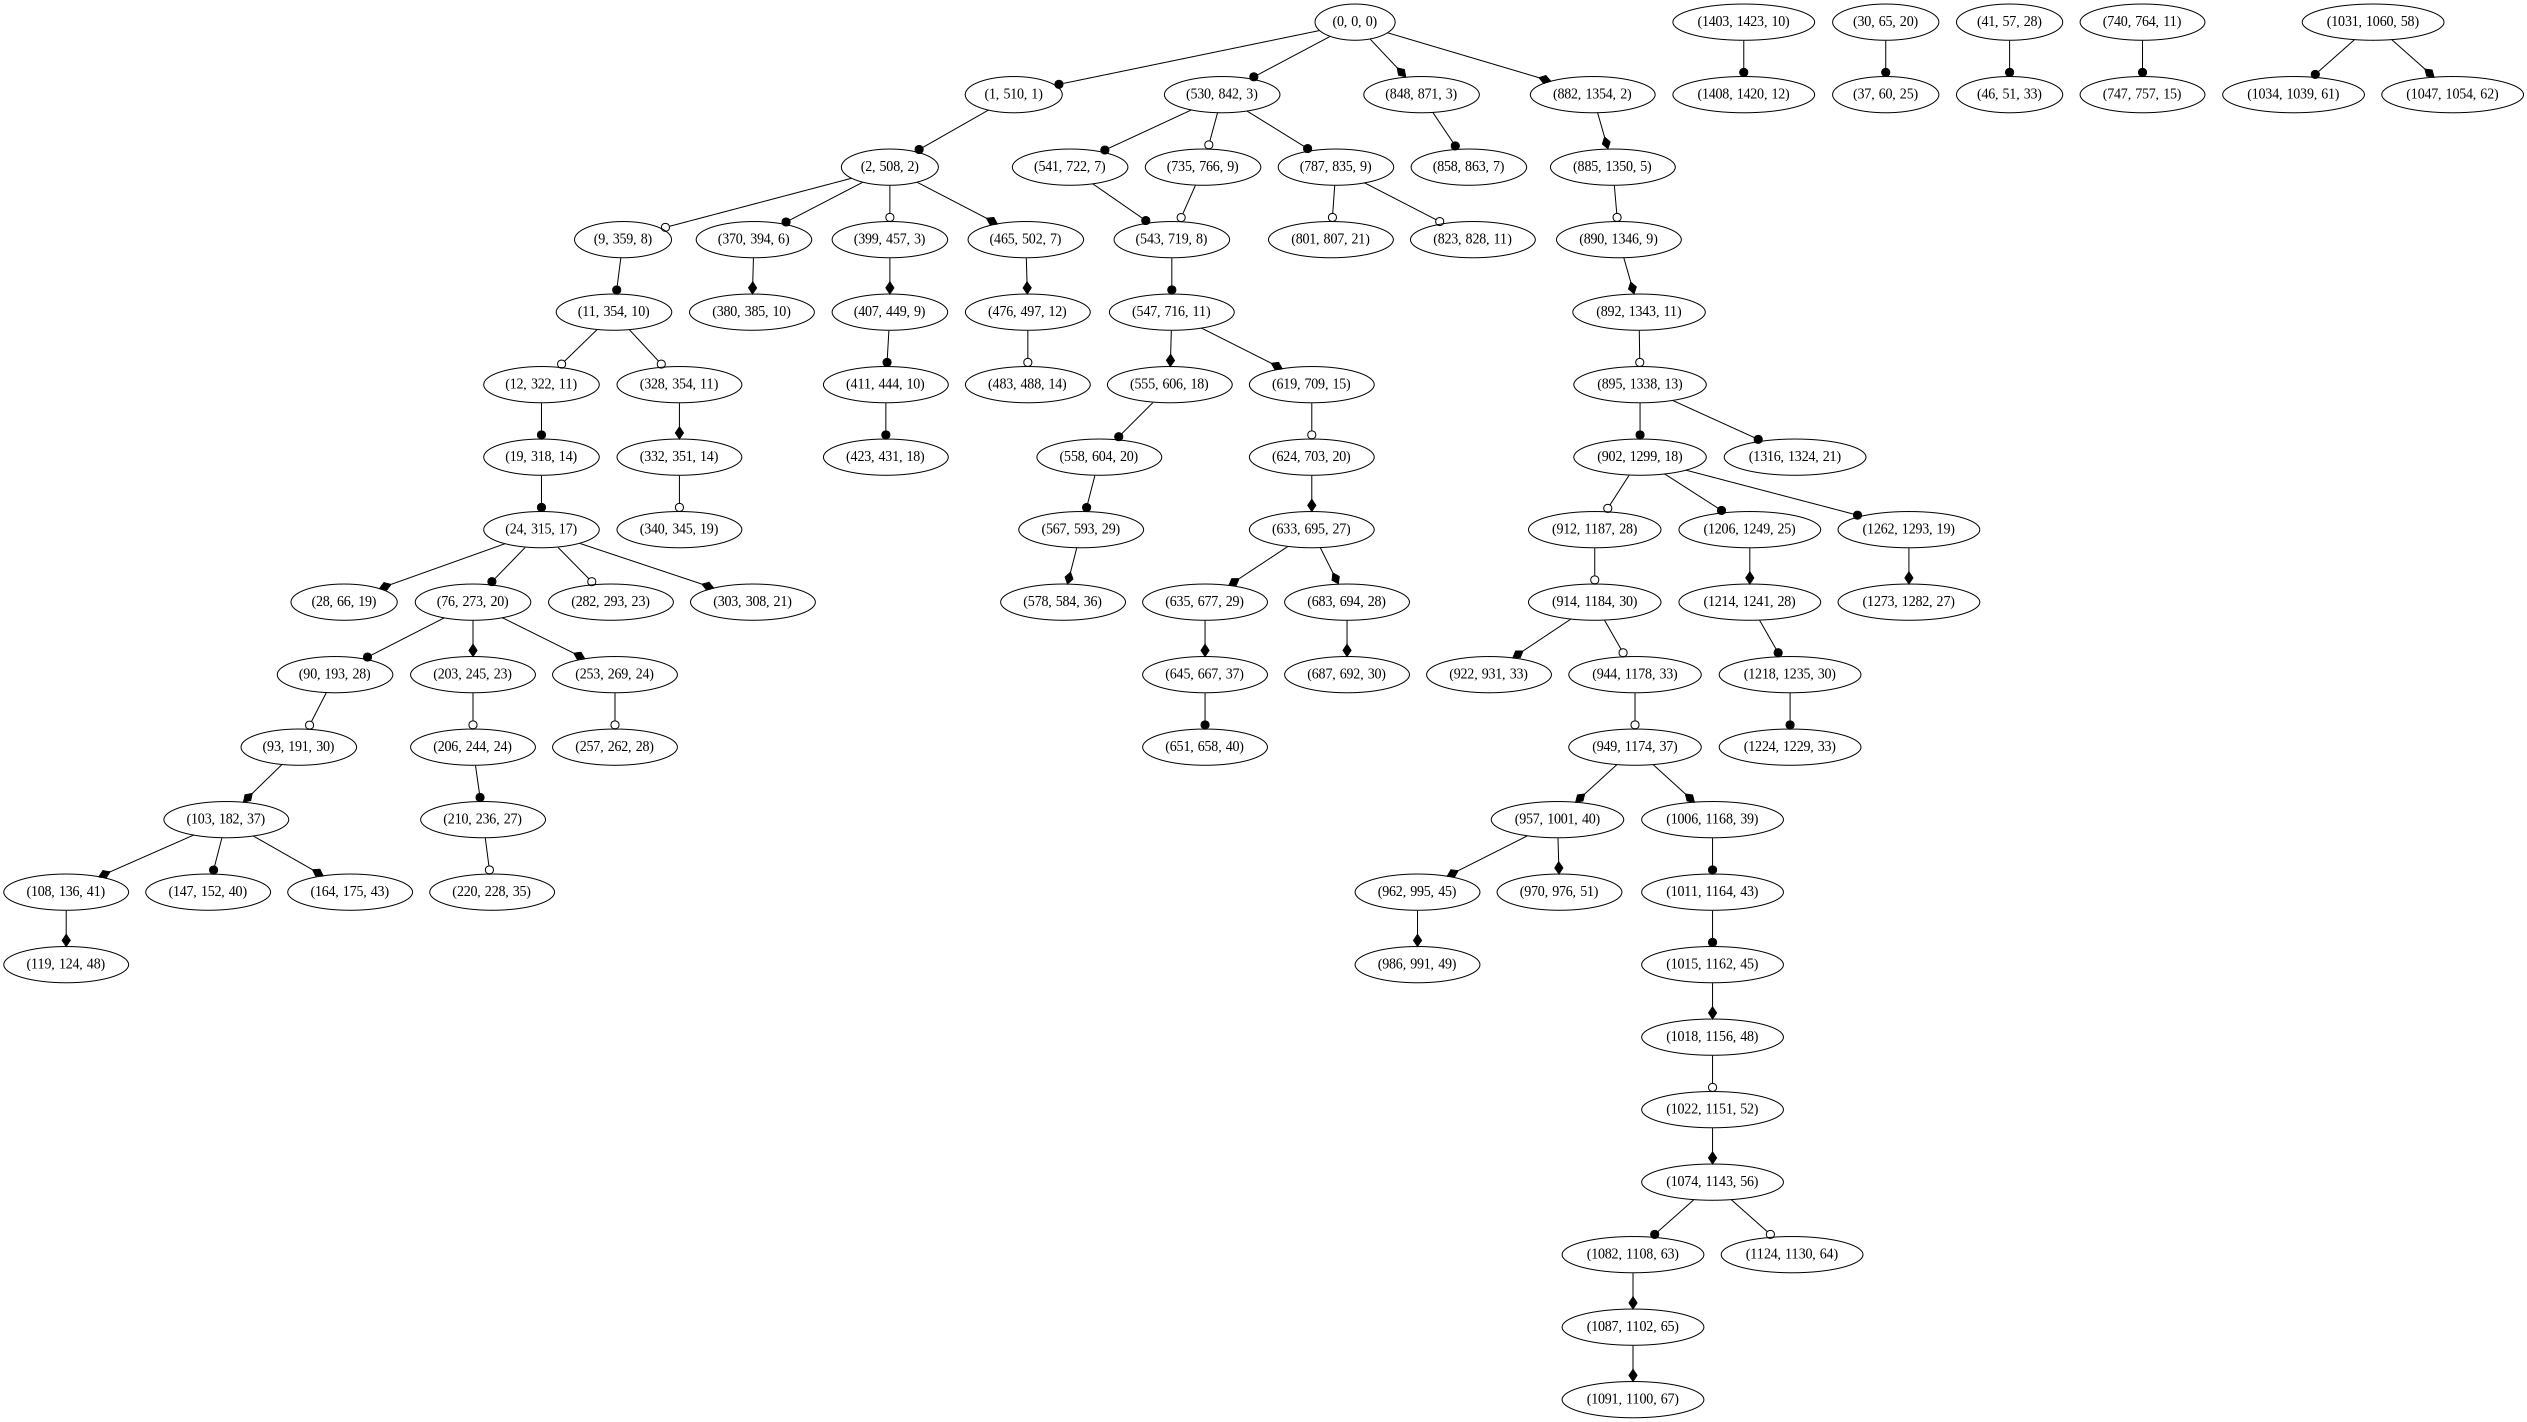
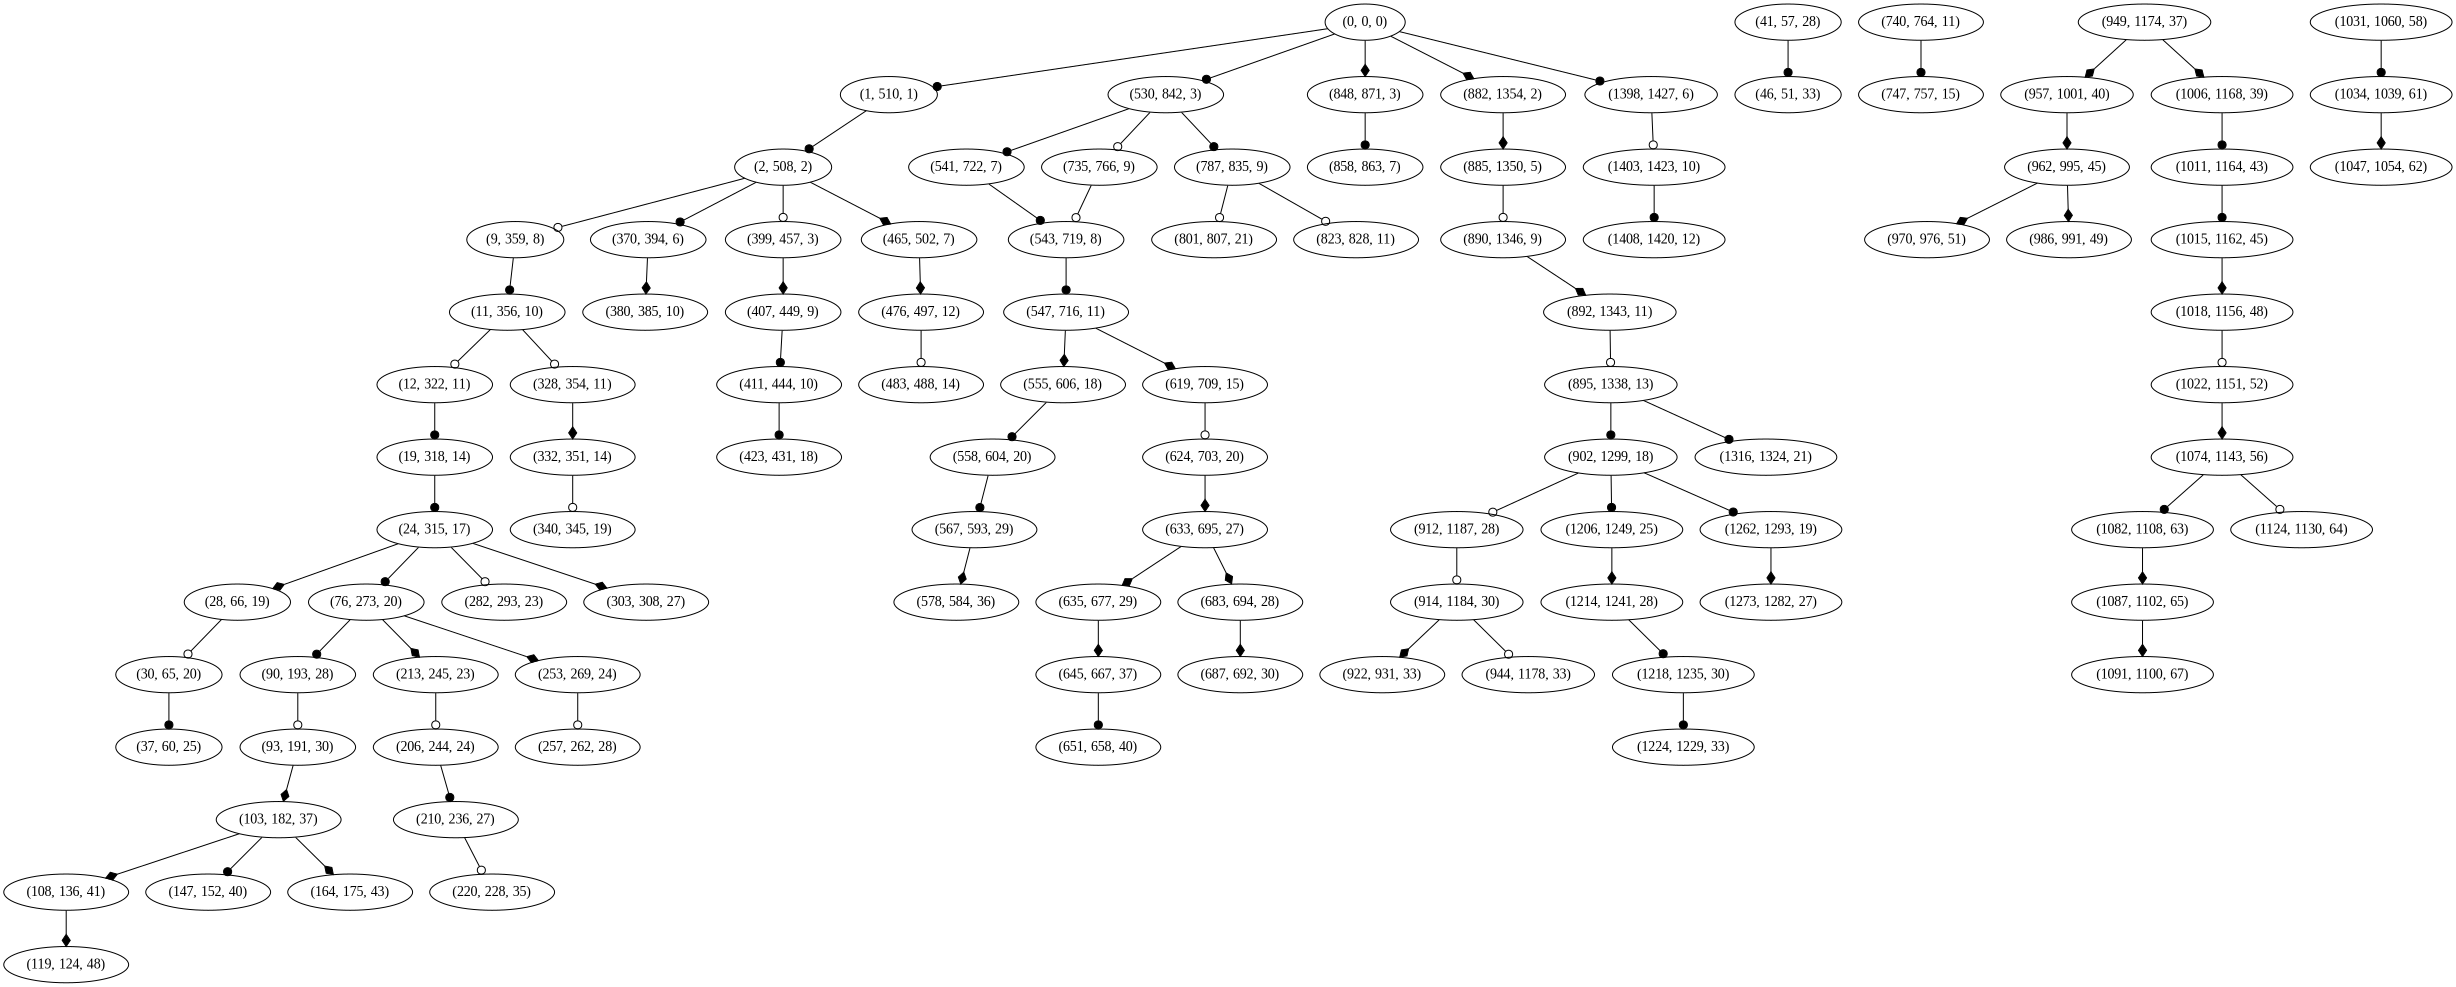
edge "(1031, 1060, 58)" -> "(1047, 1054, 62)": now "(1034, 1039, 61)" -> "(1047, 1054, 62)"
node "(1398, 1427, 6)": added
node "(11, 354, 10)": label "(11, 354, 10)" -> "(11, 356, 10)"
node "(303, 308, 21)": label "(303, 308, 21)" -> "(303, 308, 27)"
edge "(28, 66, 19)" -> "(30, 65, 20)": added
node "(203, 245, 23)": label "(203, 245, 23)" -> "(213, 245, 23)"
edge "(944, 1178, 33)" -> "(949, 1174, 37)": removed
edge "(957, 1001, 40)" -> "(970, 976, 51)": now "(962, 995, 45)" -> "(970, 976, 51)"
